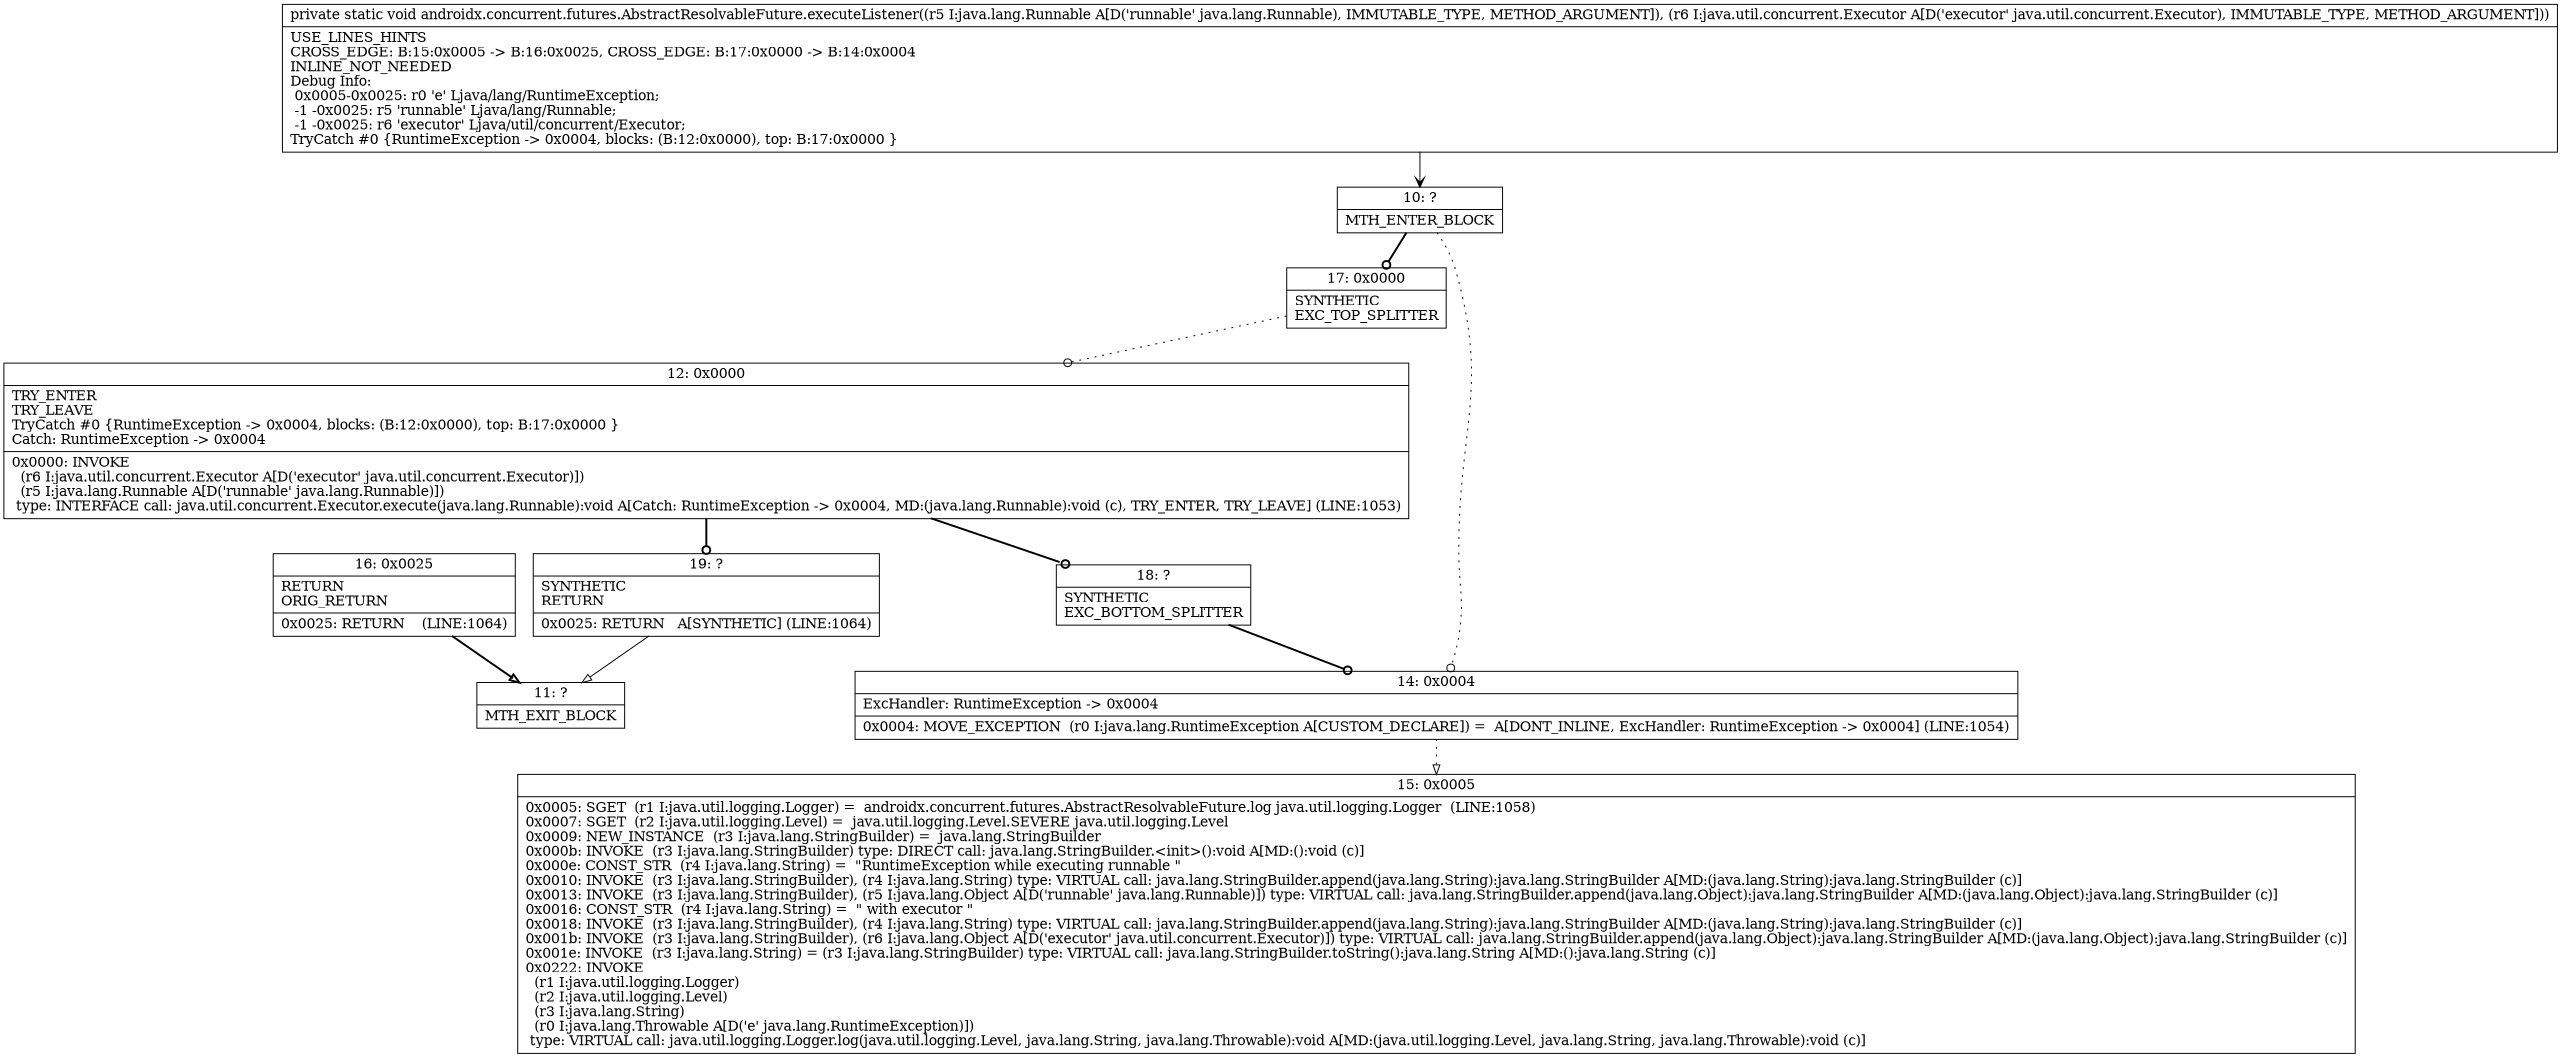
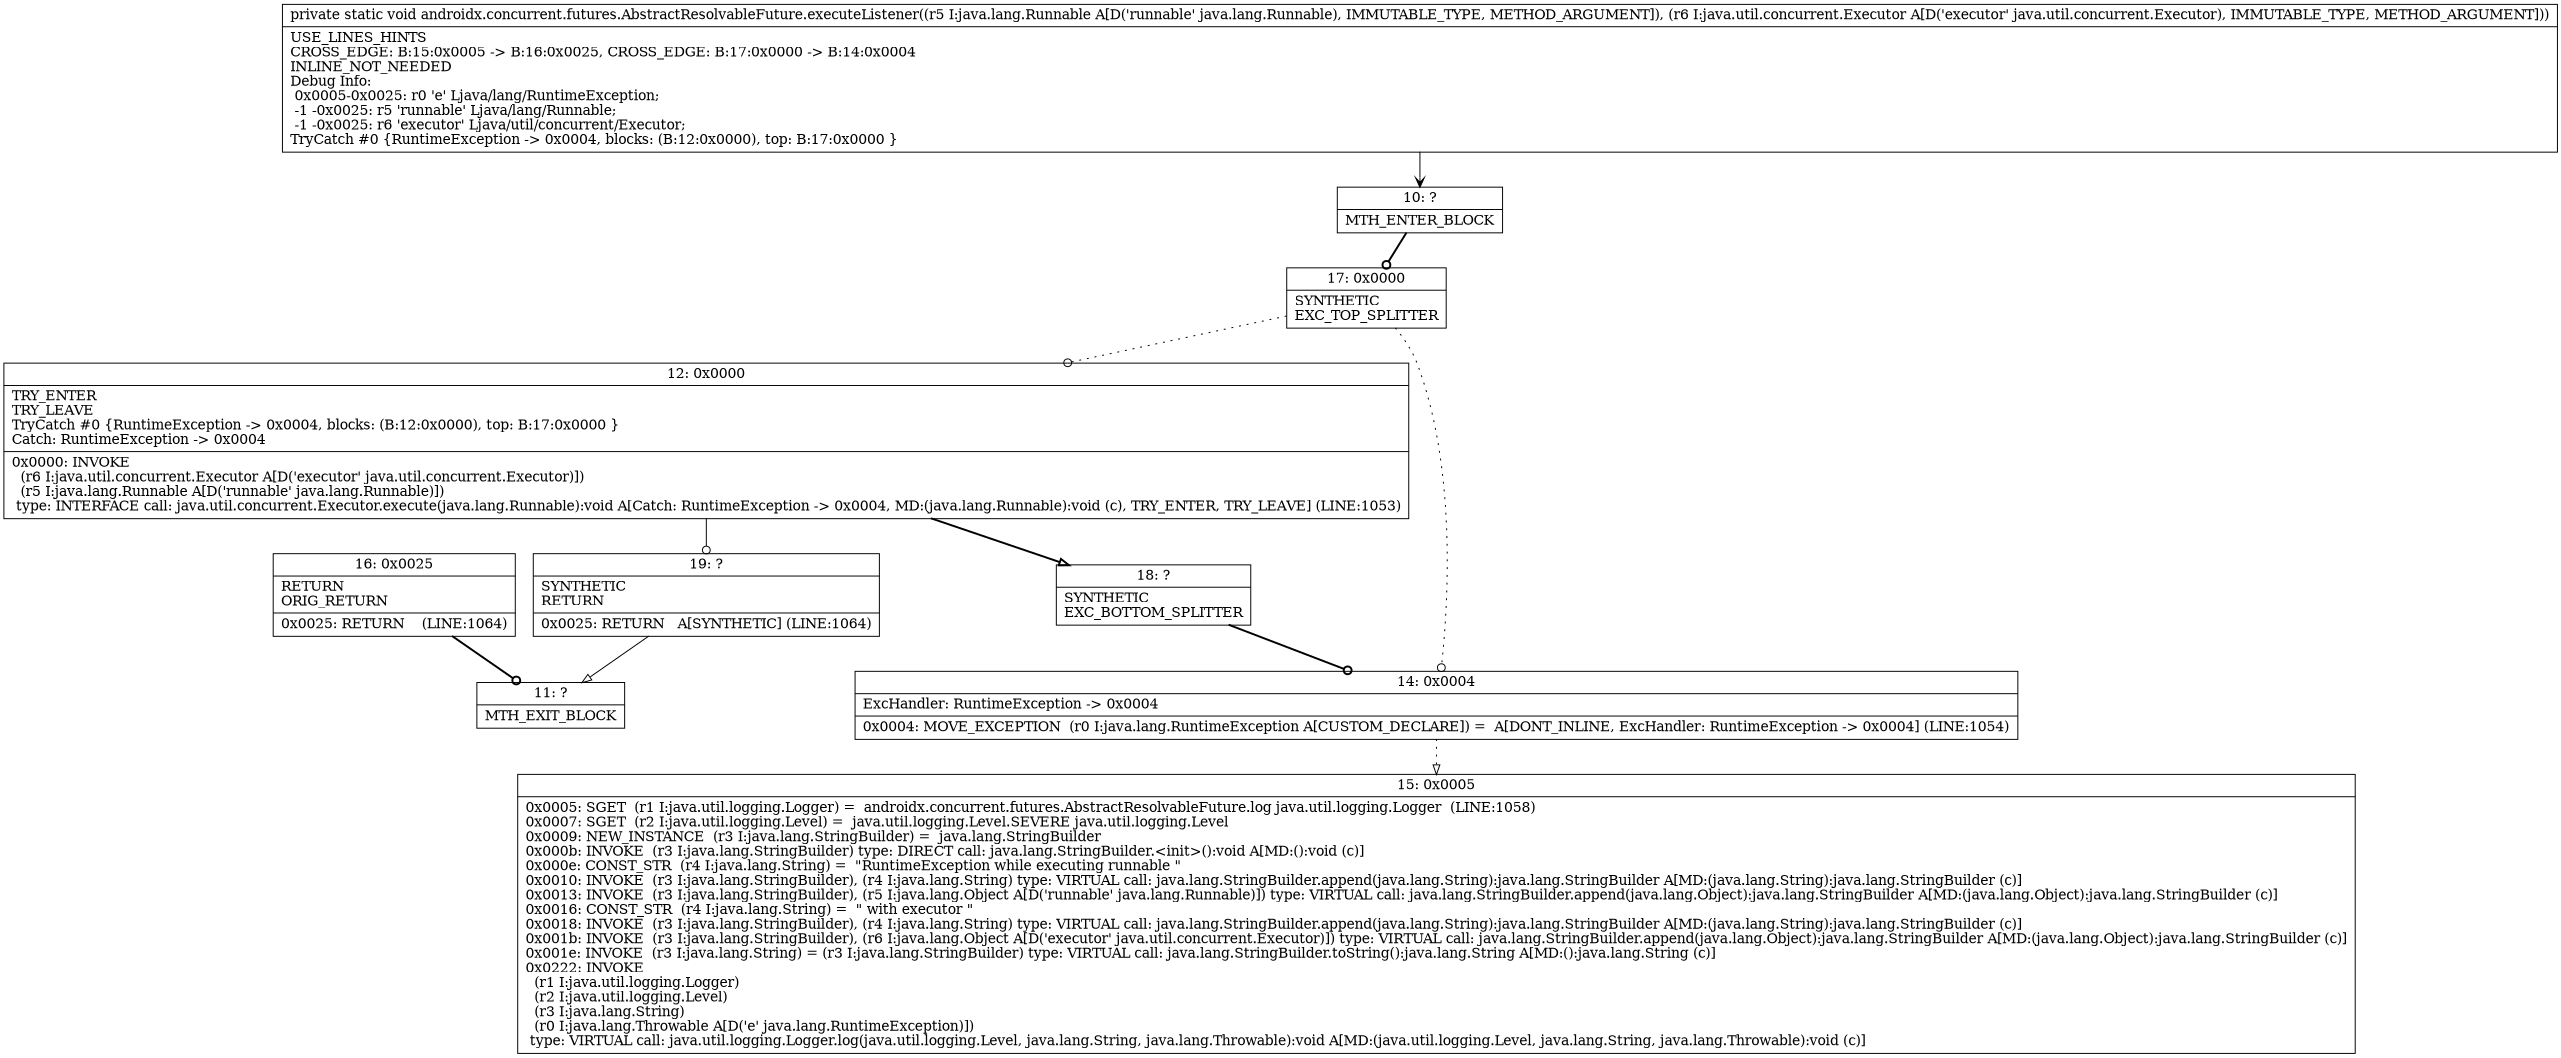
edge "10: ?" -> "14: 0x0004": now "17: 0x0000" -> "14: 0x0004"
edge "12: 0x0000" -> "19: ?": style bold -> solid
edge "12: 0x0000" -> "18: ?": arrowhead odot -> onormal
edge "16: 0x0025" -> "11: ?": arrowhead onormal -> odot
